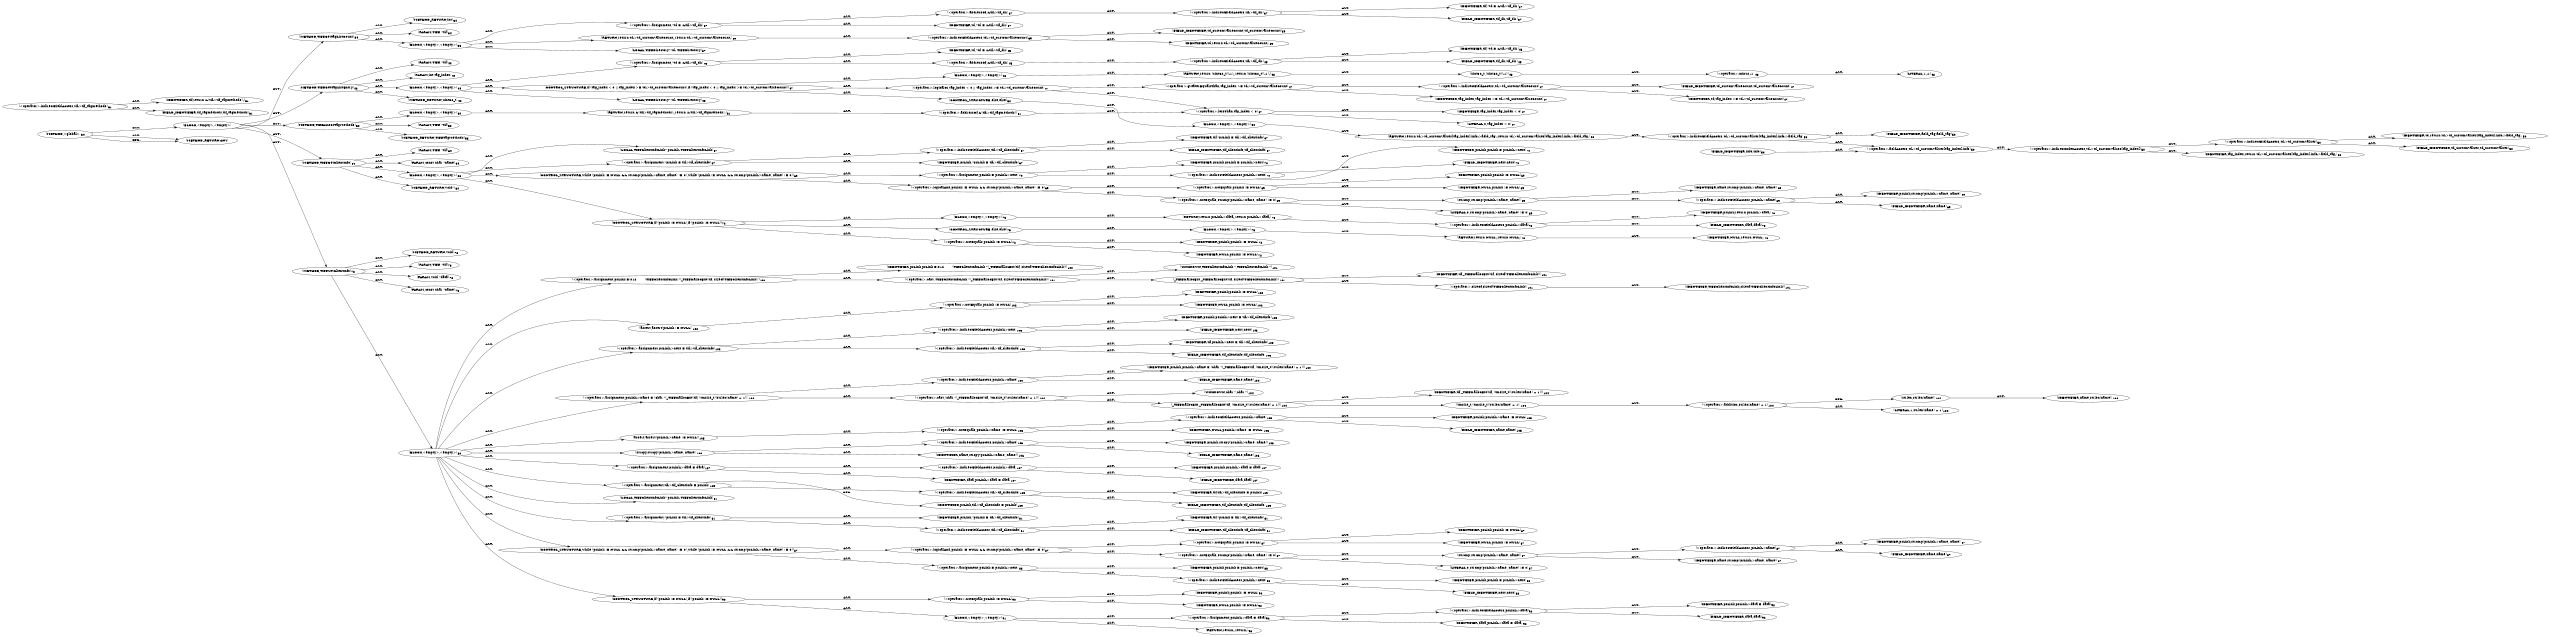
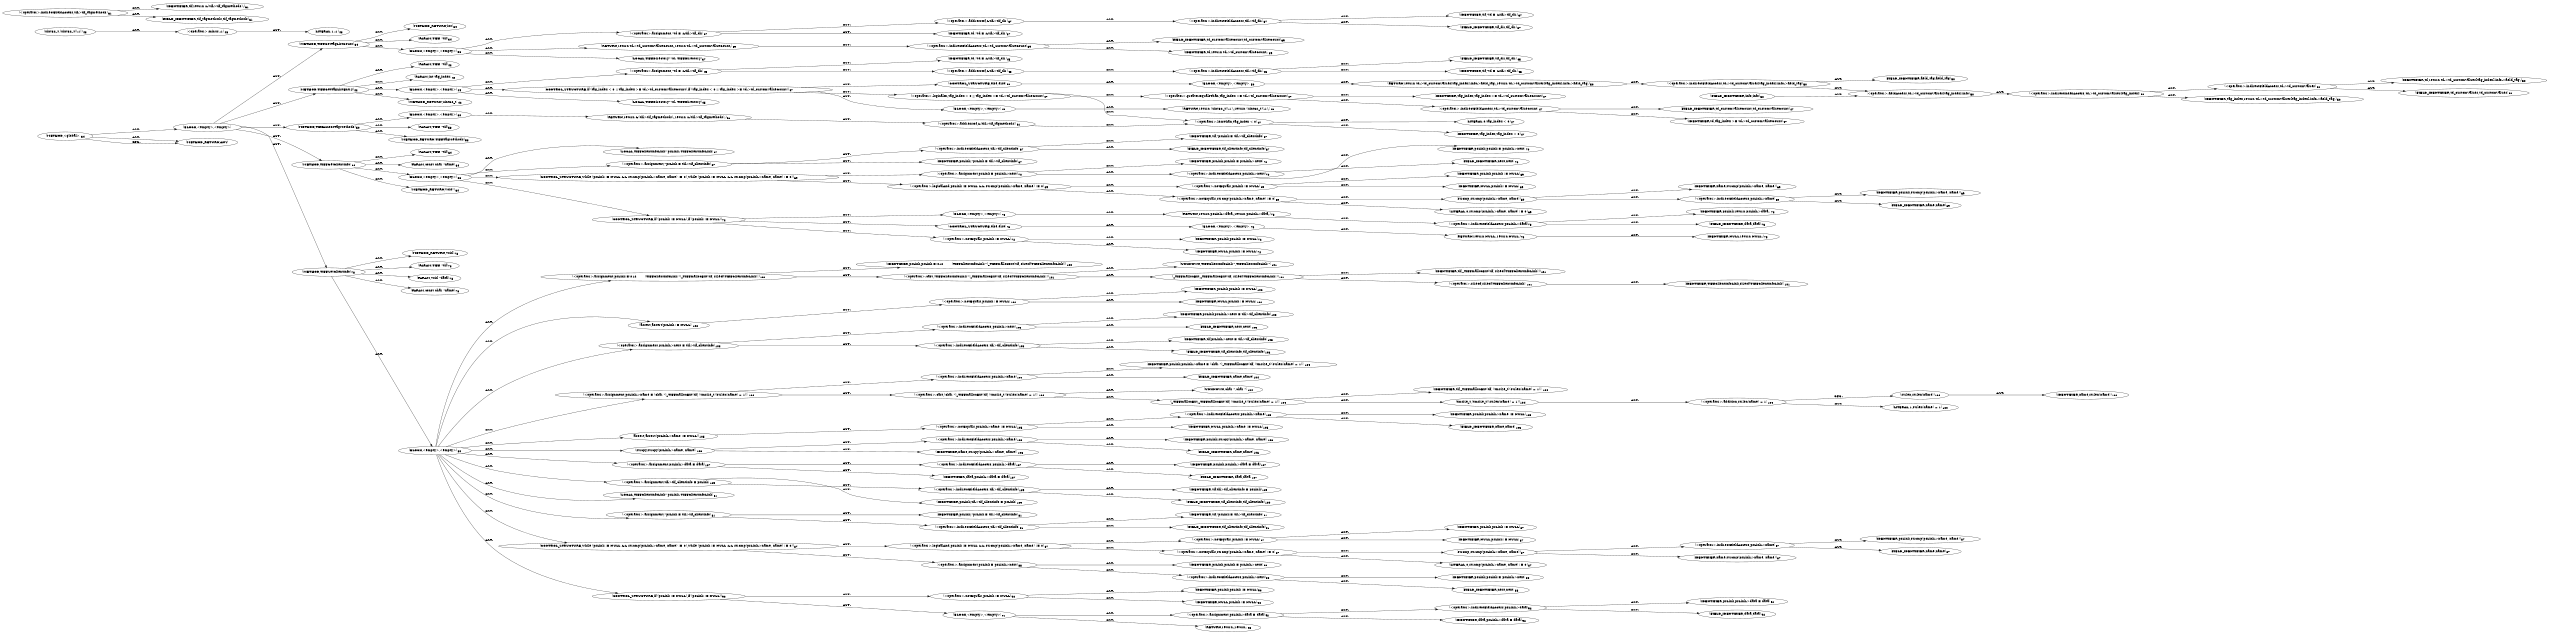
edge "(RETURN,return (uint32_t)(-1);,return (uint32_t)(-1);)" -> "(uint32_t,(uint32_t)(-1))": removed, label "AST:"
edge "(<operator>.assignment,tif->tif_clientinfo = psLink)" -> "(IDENTIFIER,psLink,tif->tif_clientinfo = psLink)": label "CFG: " -> "AST: "
